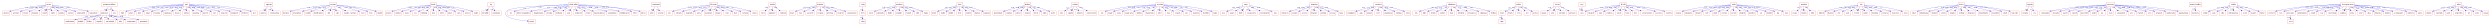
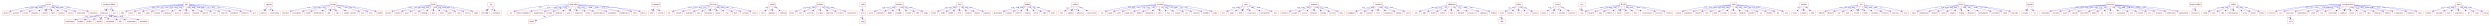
edge "whole affair" -> "regard": now "delusion" -> "regard"
